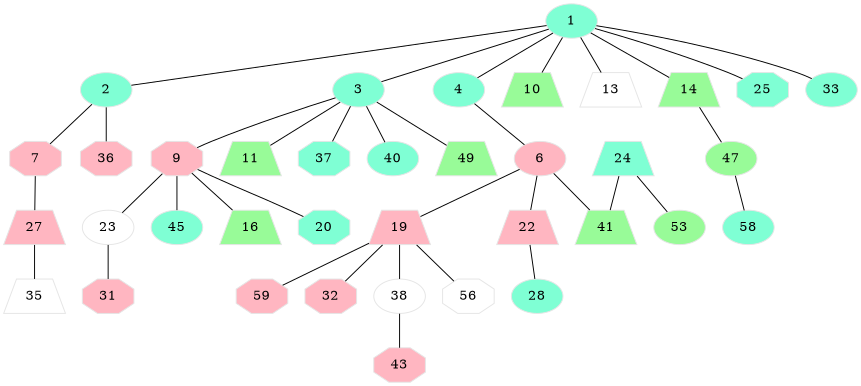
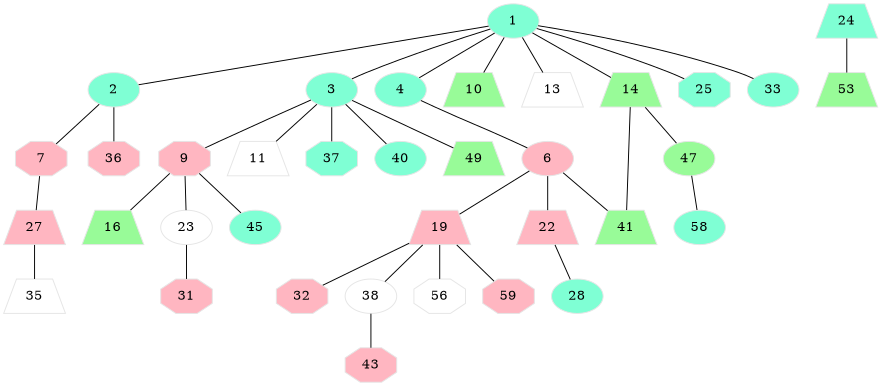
node "11": fillcolor palegreen -> white
edge "24" -- "41": now "14" -- "41"
node "20": removed
node "53": shape ellipse -> trapezium
